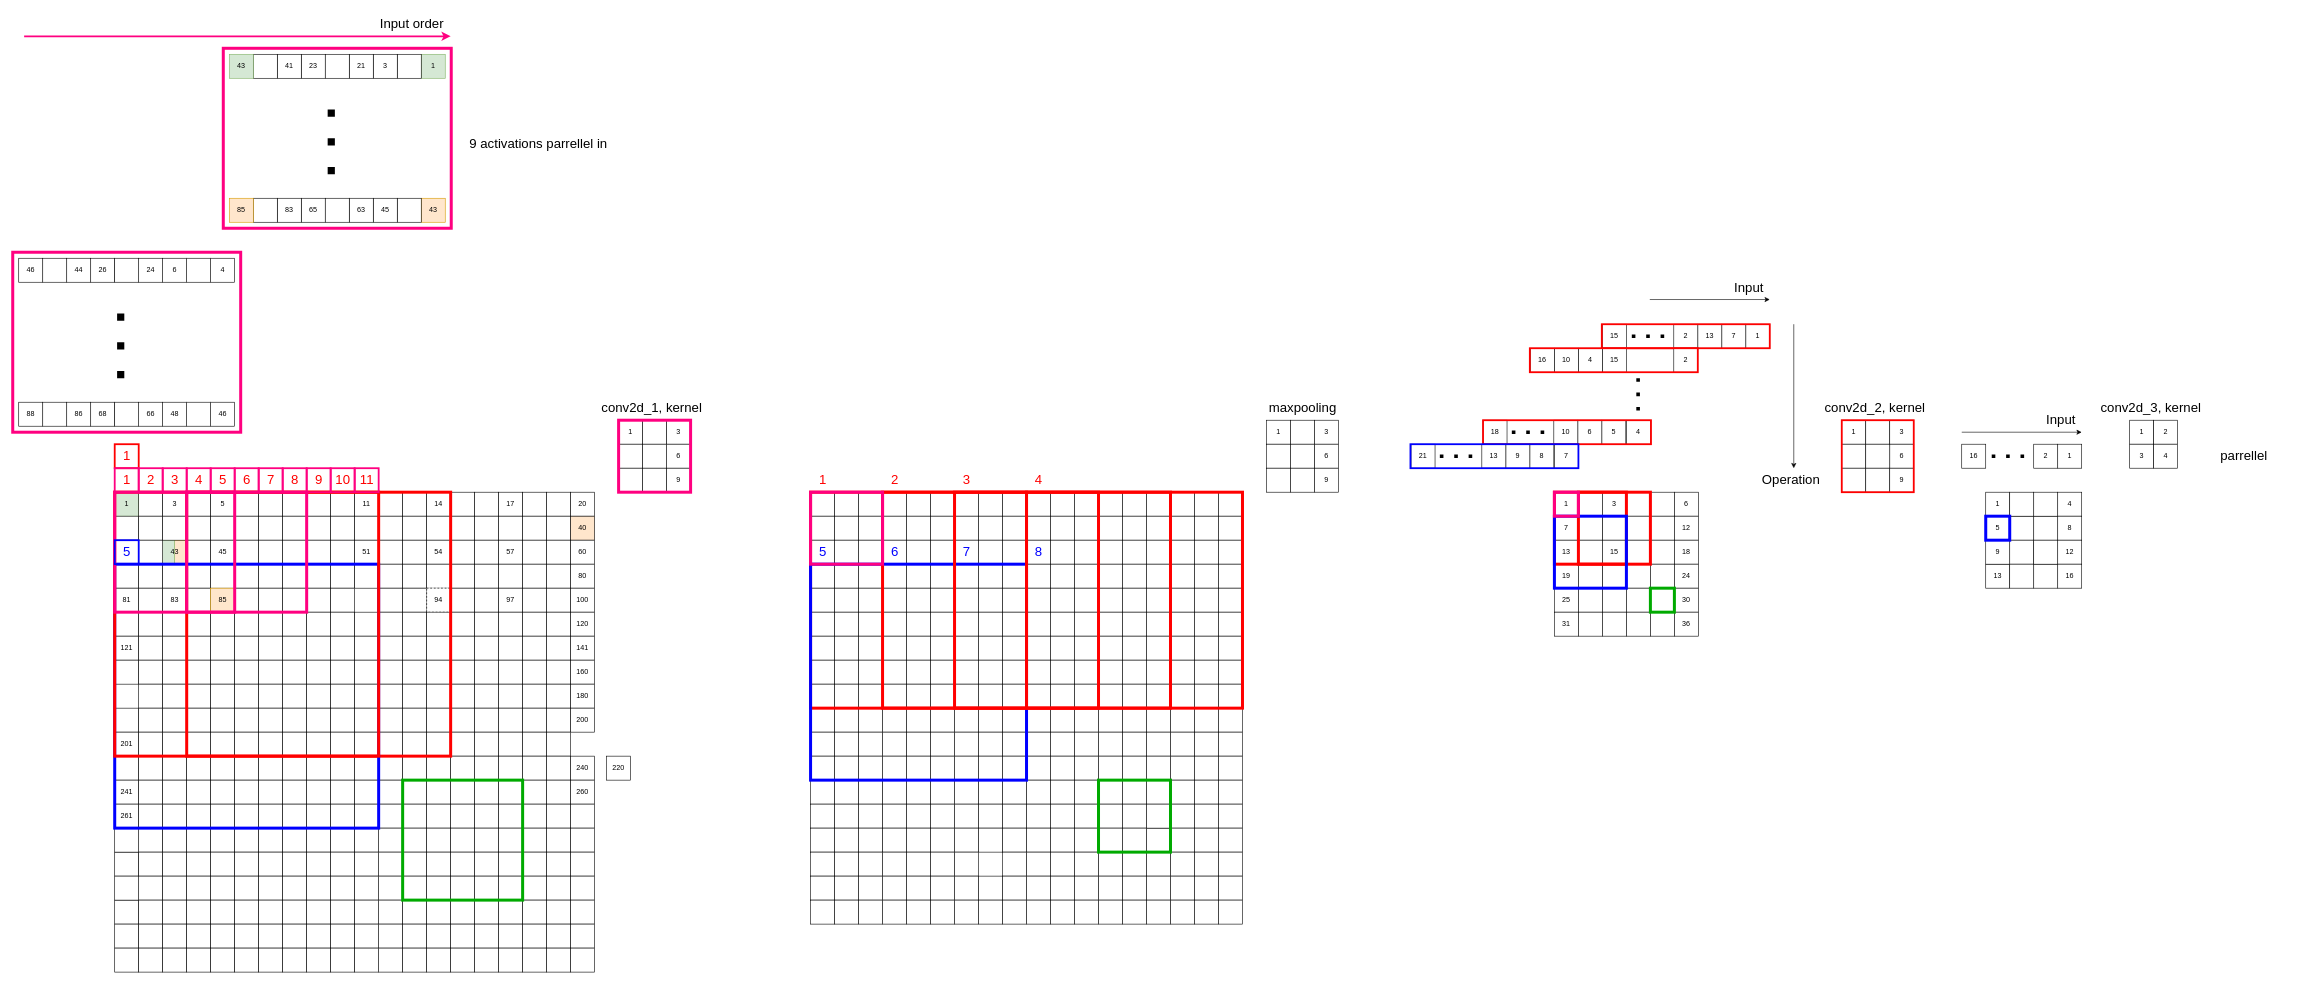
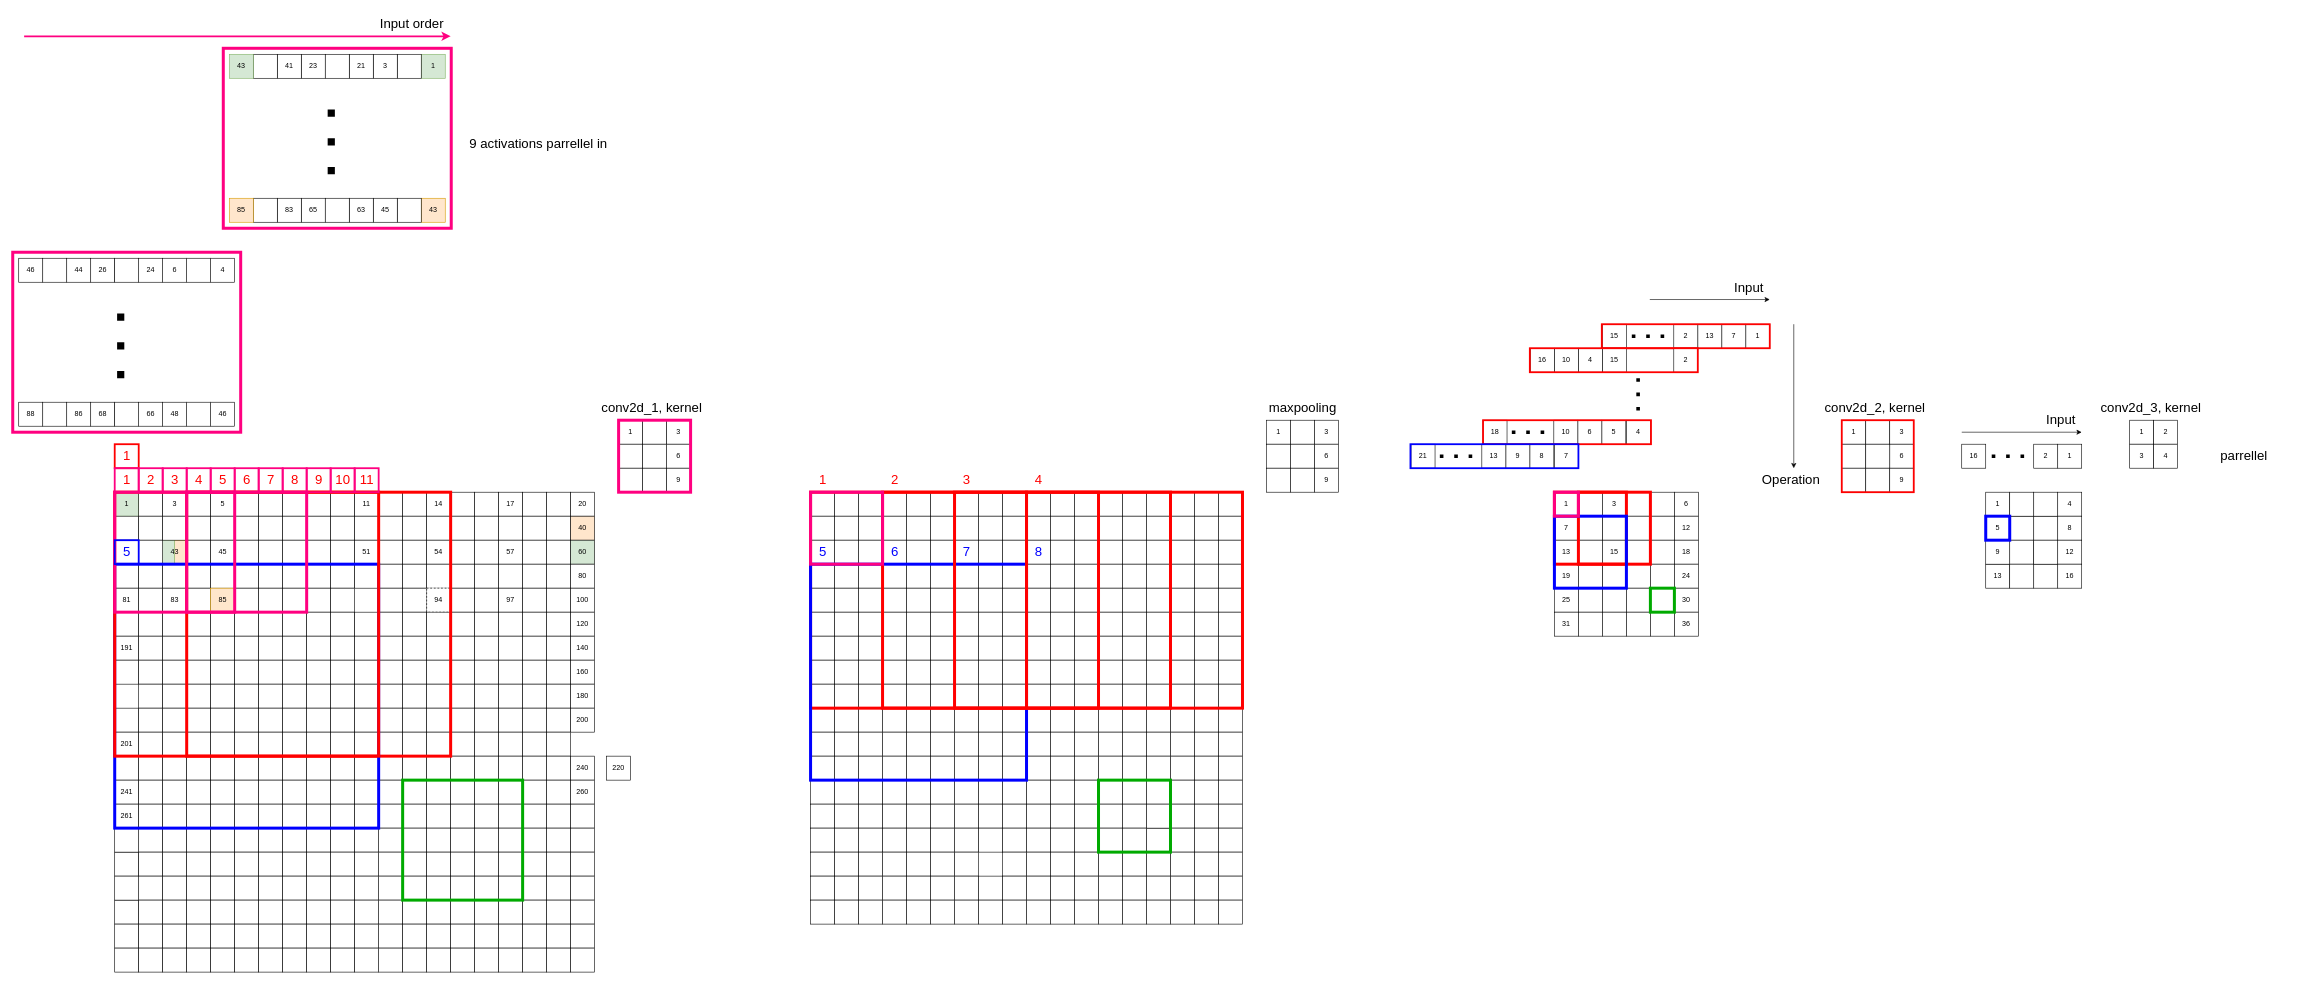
node "60": fillcolor #ffffff -> #d5e8d4
node "121": label "121" -> "191"
node "141": label "141" -> "140"
